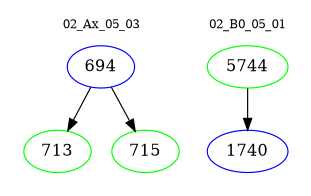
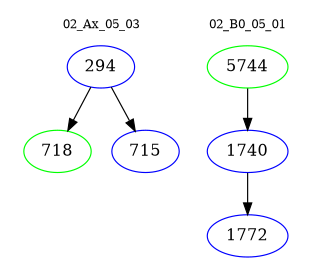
node "694": label "694" -> "294"
node "713": label "713" -> "718"
node "715": color green -> blue
node "1772": added
